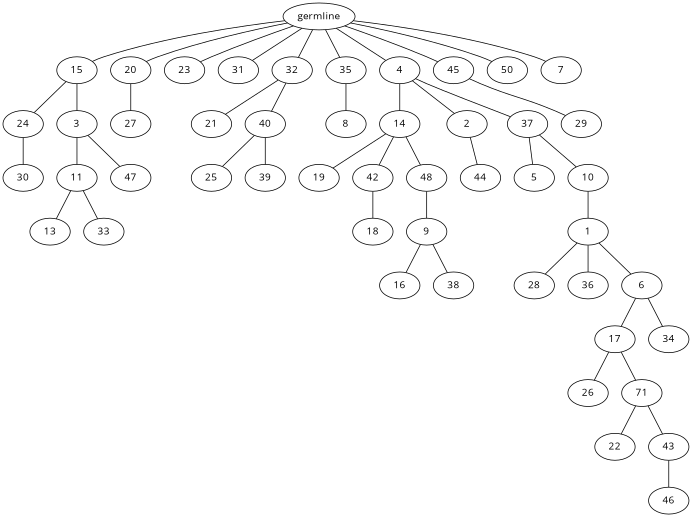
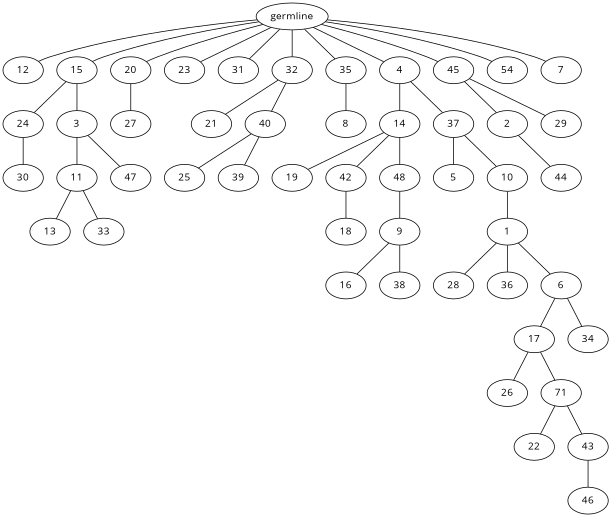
node "12": added
node "50": label "50" -> "54"
edge "4" -- "2": now "45" -- "2"
